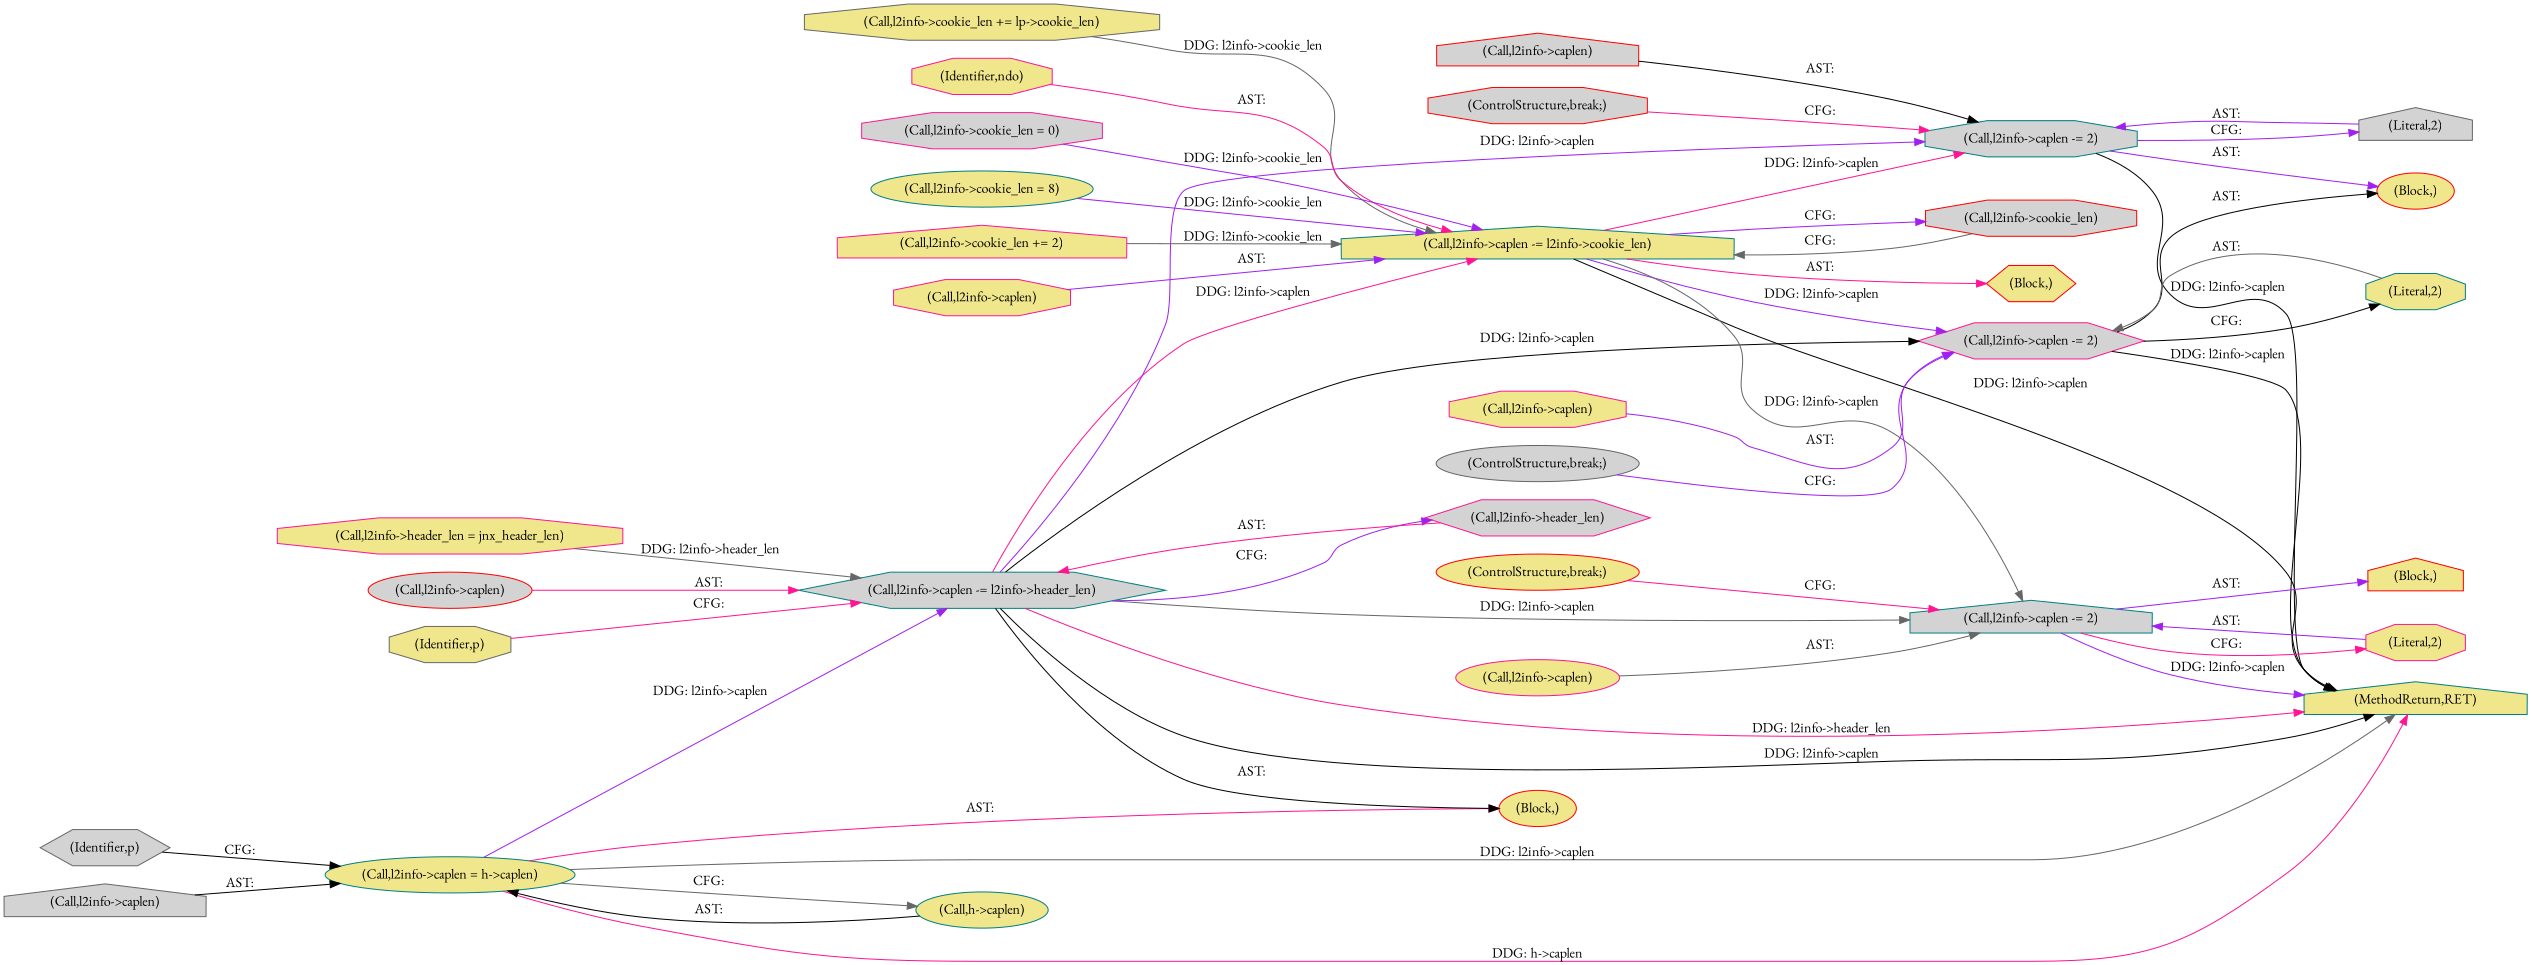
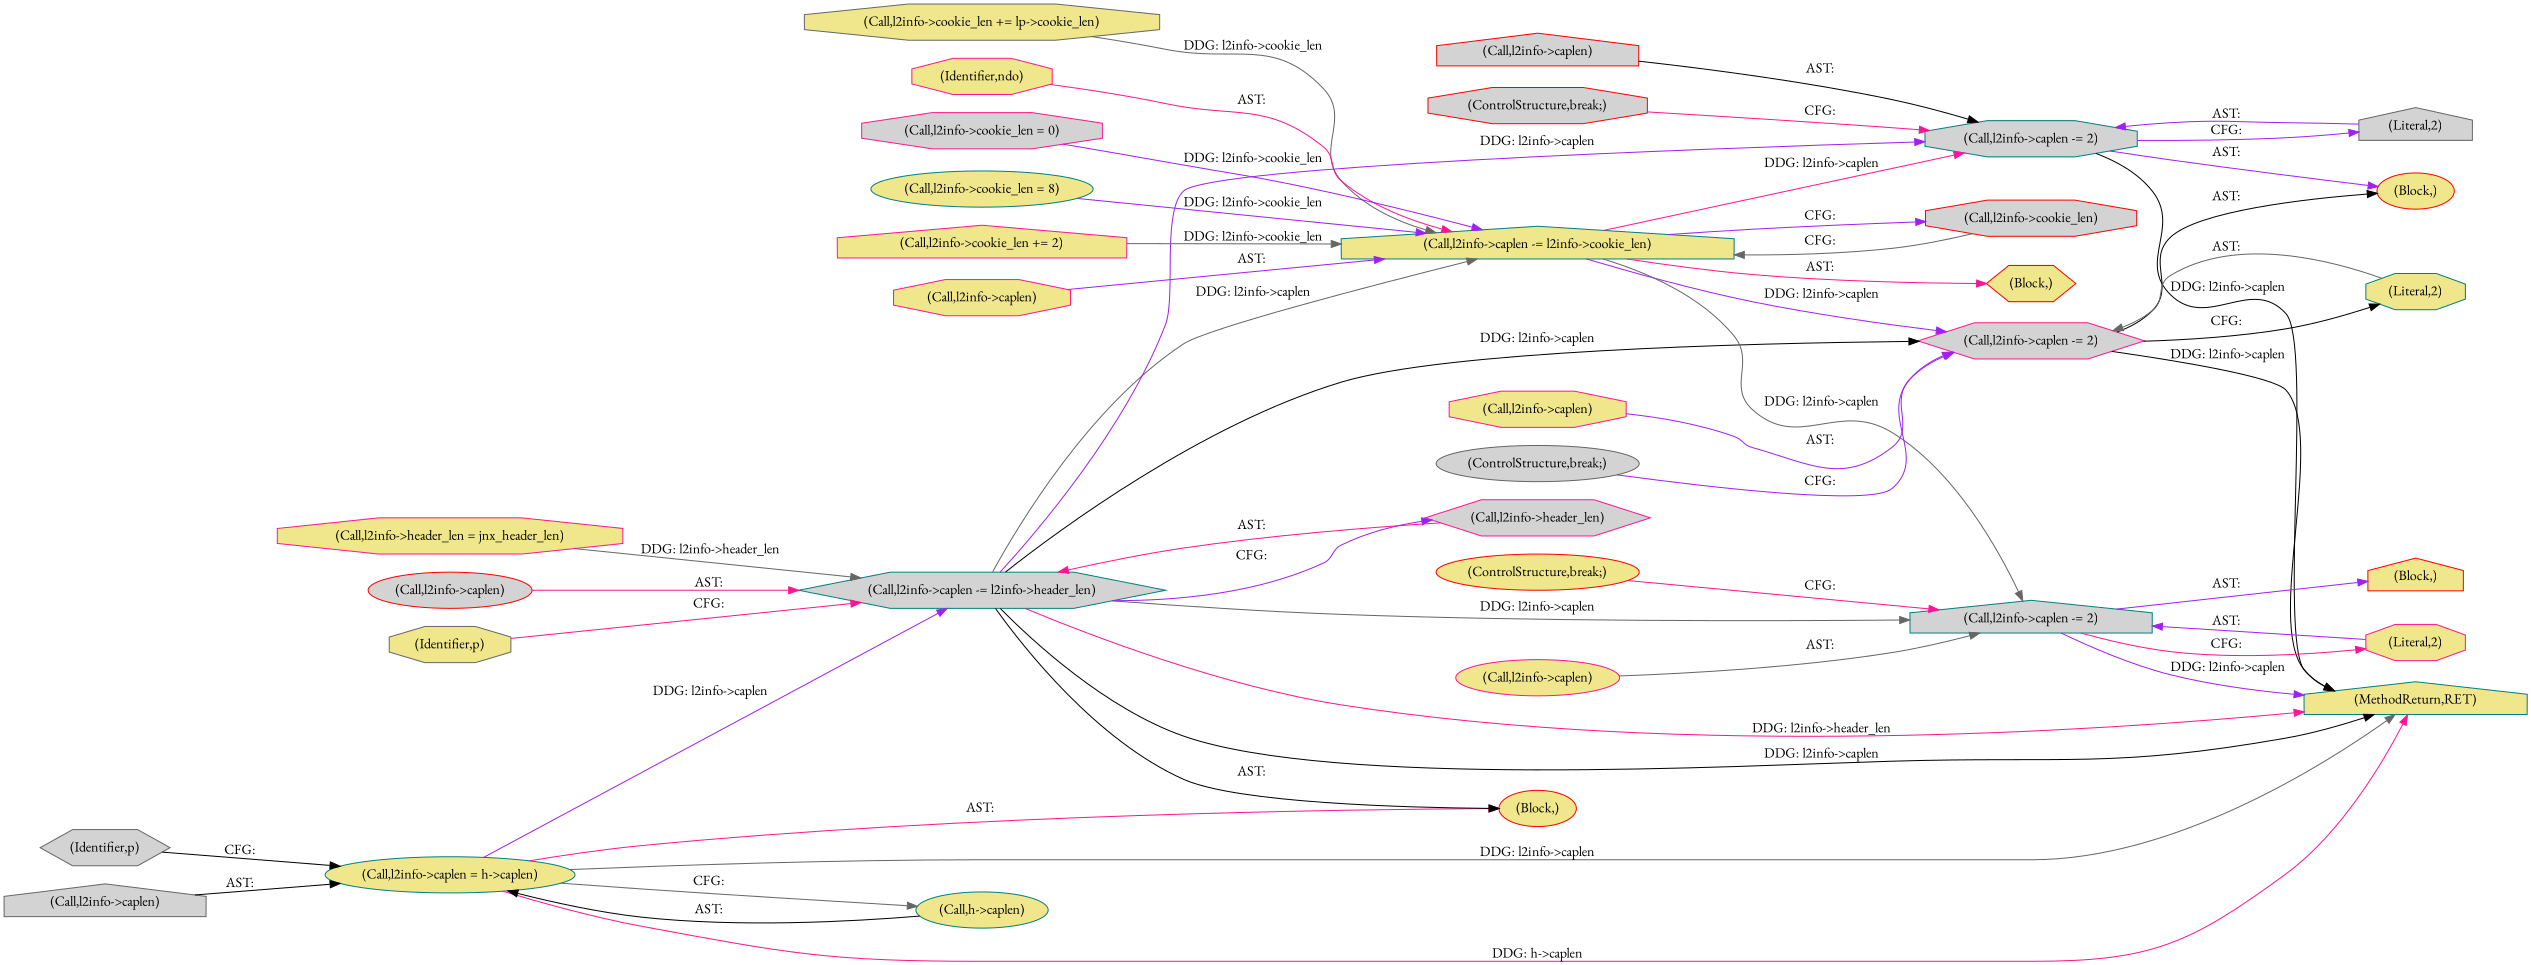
edge "(Call,l2info->caplen -= l2info->header_len)" -> "(Call,l2info->caplen -= l2info->cookie_len)": color deeppink -> gray40
edge "(Call,l2info->caplen -= l2info->cookie_len)" -> "(MethodReturn,RET)": removed, label "DDG: l2info->caplen"
